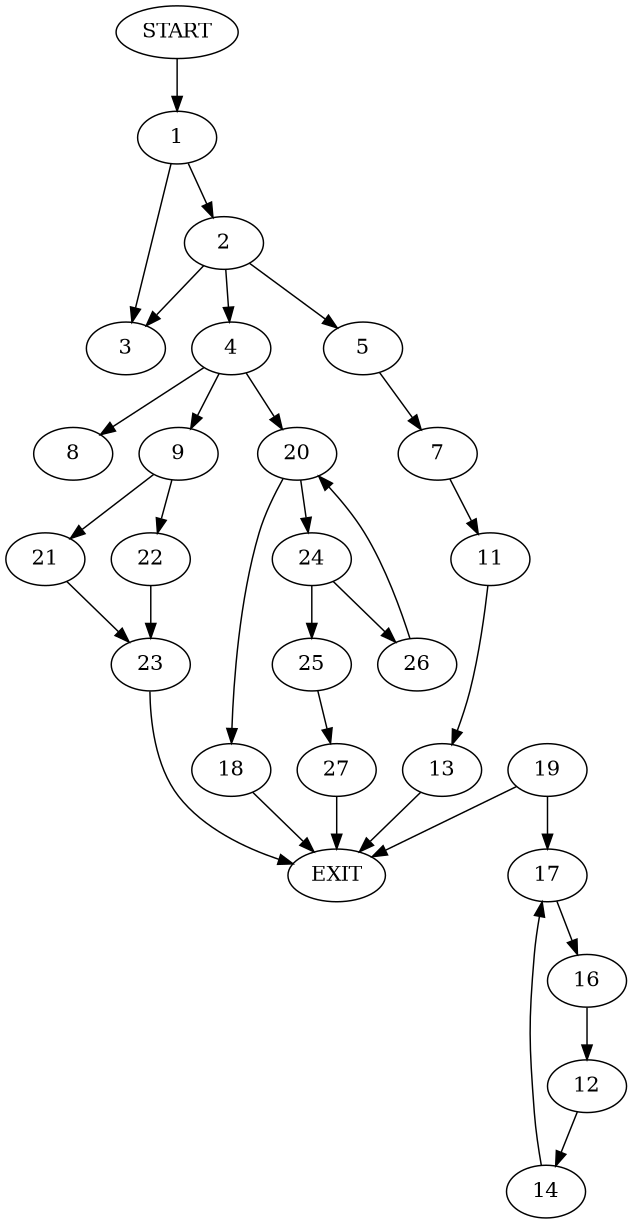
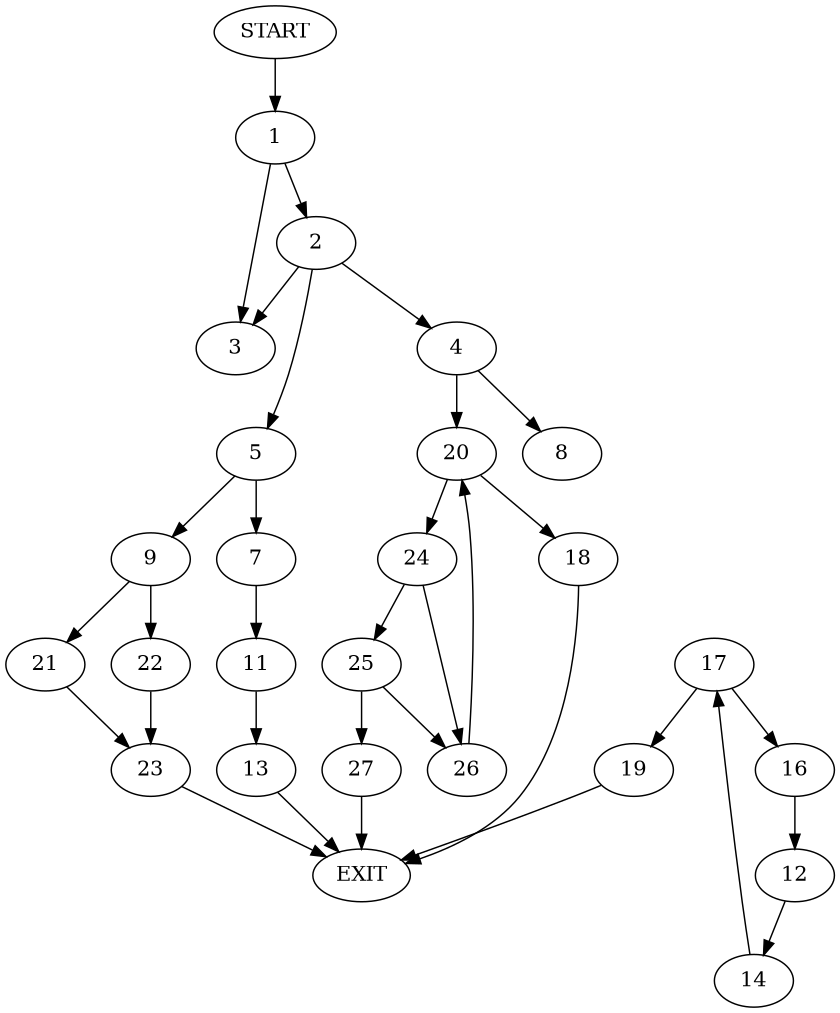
edge "4" -> "9": now "5" -> "9"
edge "25" -> "26": added
edge "19" -> "17": reversed
